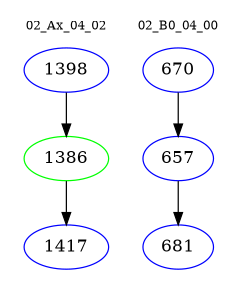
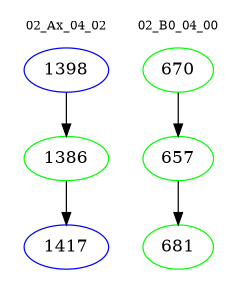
node "670": color blue -> green
node "657": color blue -> green
node "681": color blue -> green
